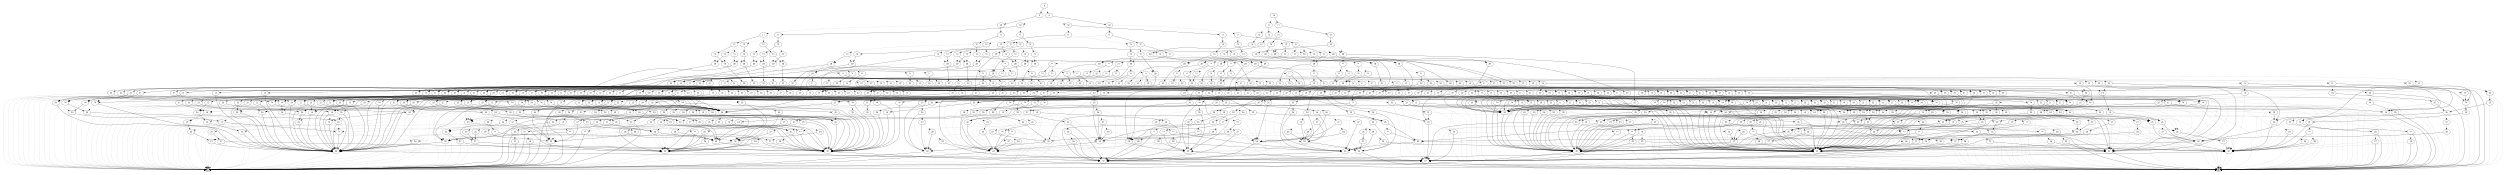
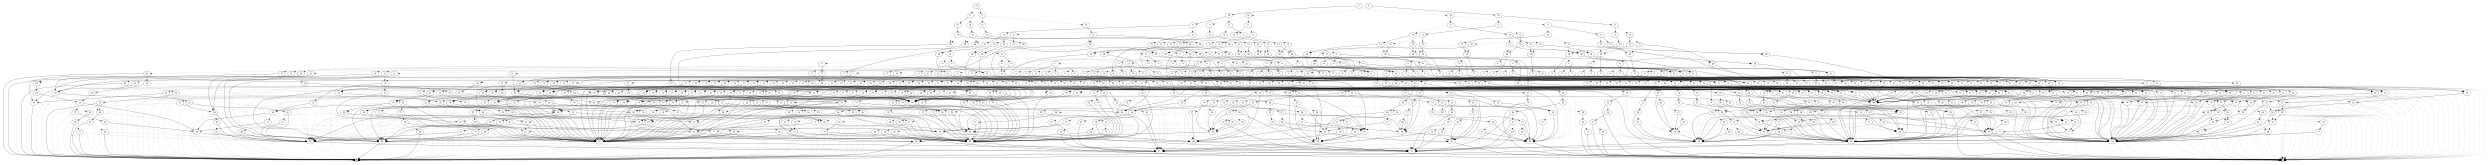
node "8": removed
